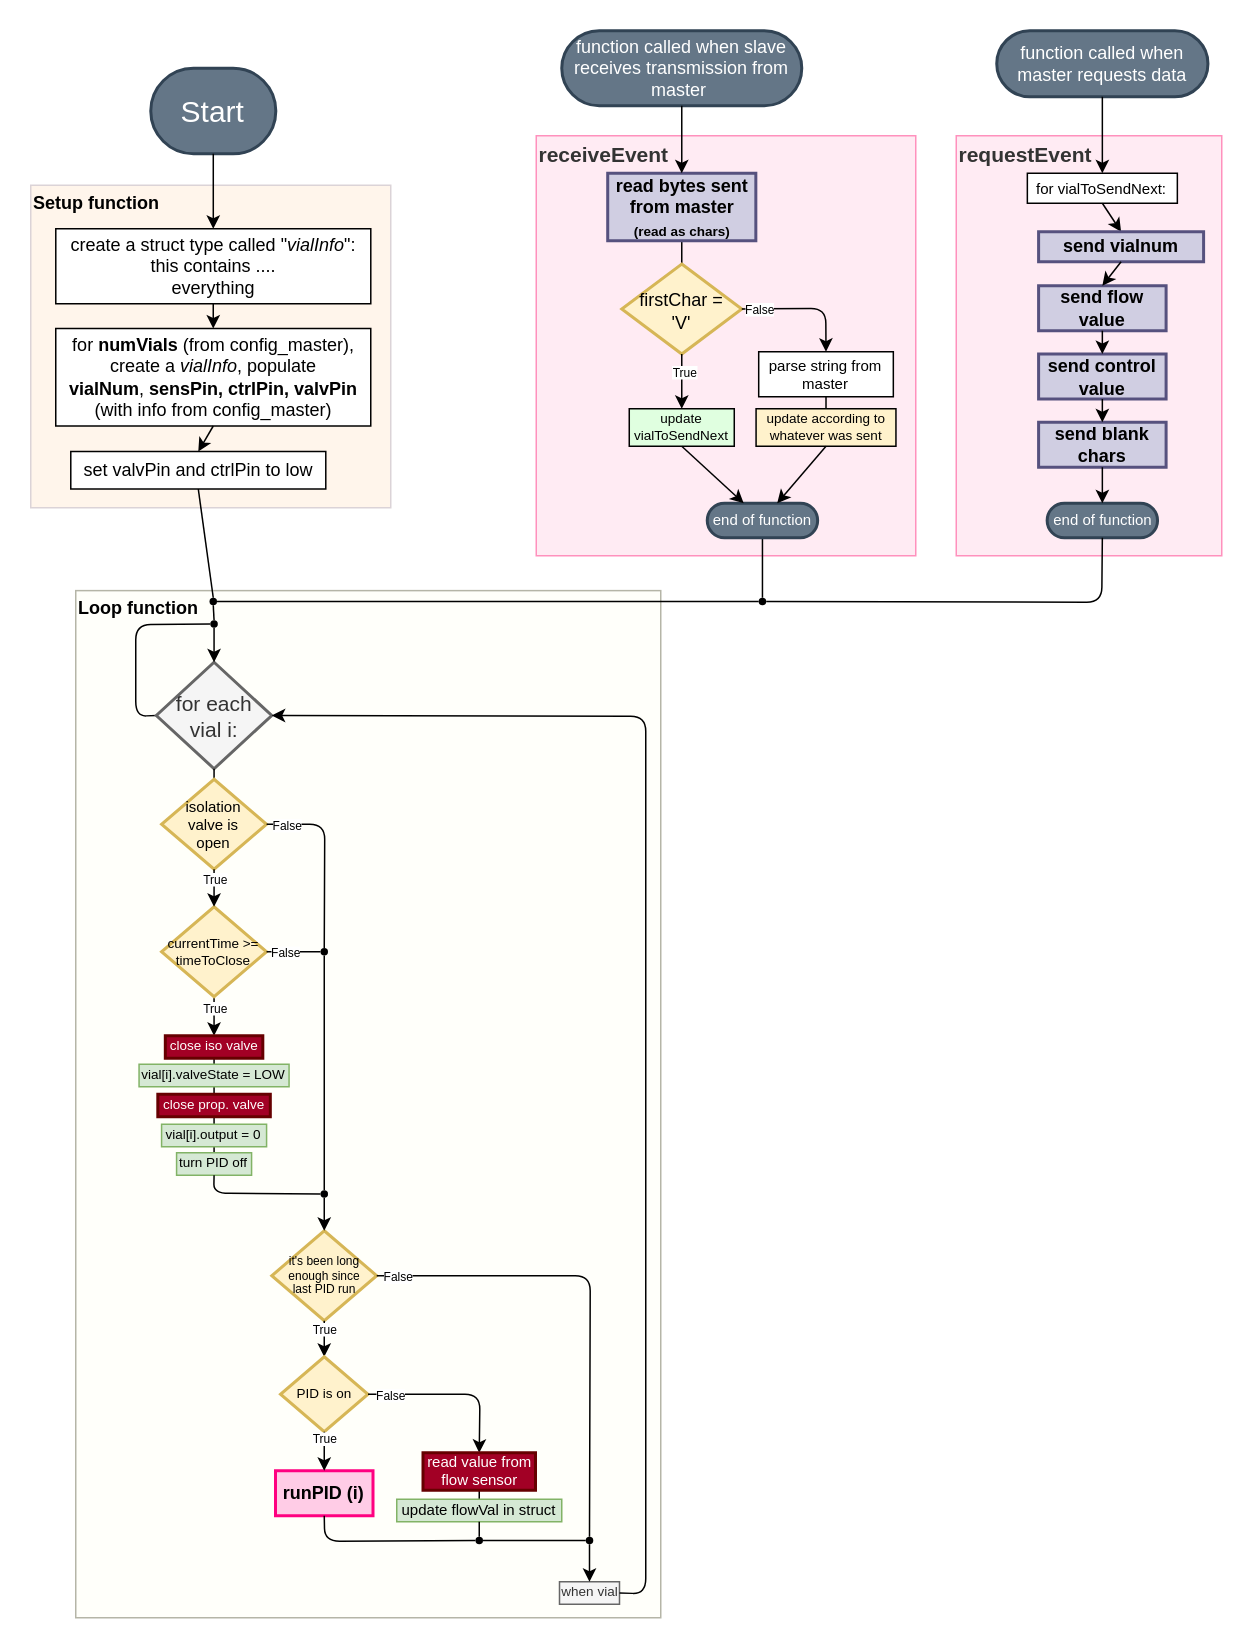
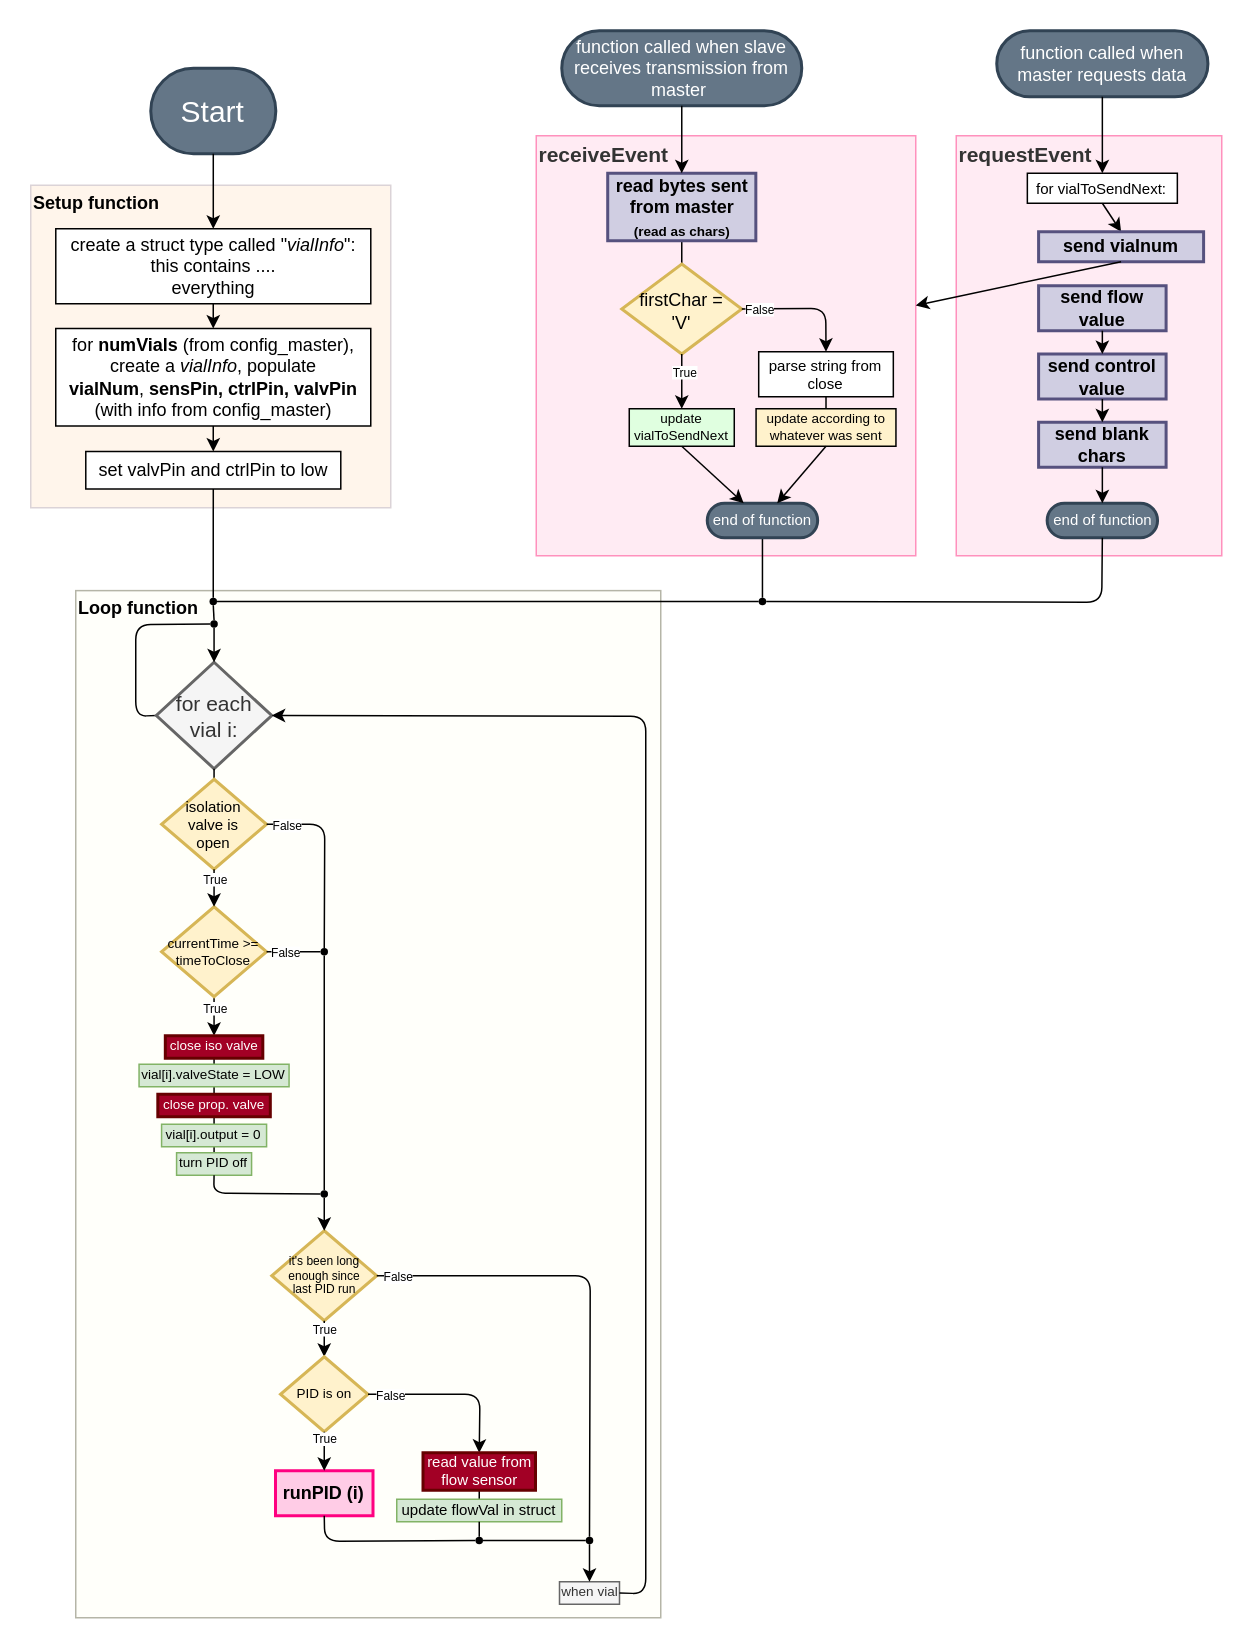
edge "send vialnum" -> "send flow value": now "send vialnum" -> "receiveEvent"
node "parse string from master": label "parse string from master" -> "parse string from close"
node "set valvPin and ctrlPin to low": moved (198, 470) -> (213, 470)
